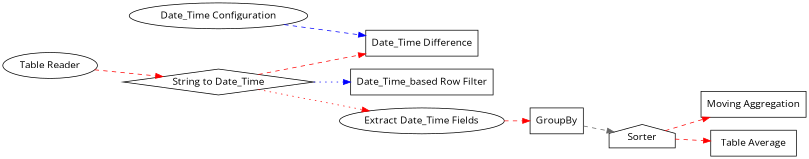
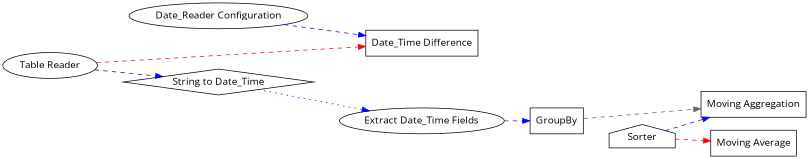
node "Date_Time Configuration": label "Date_Time Configuration" -> "Date_Reader Configuration"
edge "String to Date_Time" -> "Date_Time Difference": now "Table Reader" -> "Date_Time Difference"
edge "Table Reader" -> "String to Date_Time": color red -> blue
node "Date_Time_based Row Filter": removed
edge "String to Date_Time" -> "Extract Date_Time Fields": color red -> blue
edge "Extract Date_Time Fields" -> "GroupBy": color red -> blue
edge "Sorter" -> "Moving Aggregation": color red -> blue
edge "GroupBy" -> "Sorter": now "GroupBy" -> "Moving Aggregation"
node "Table Average": label "Table Average" -> "Moving Average"
